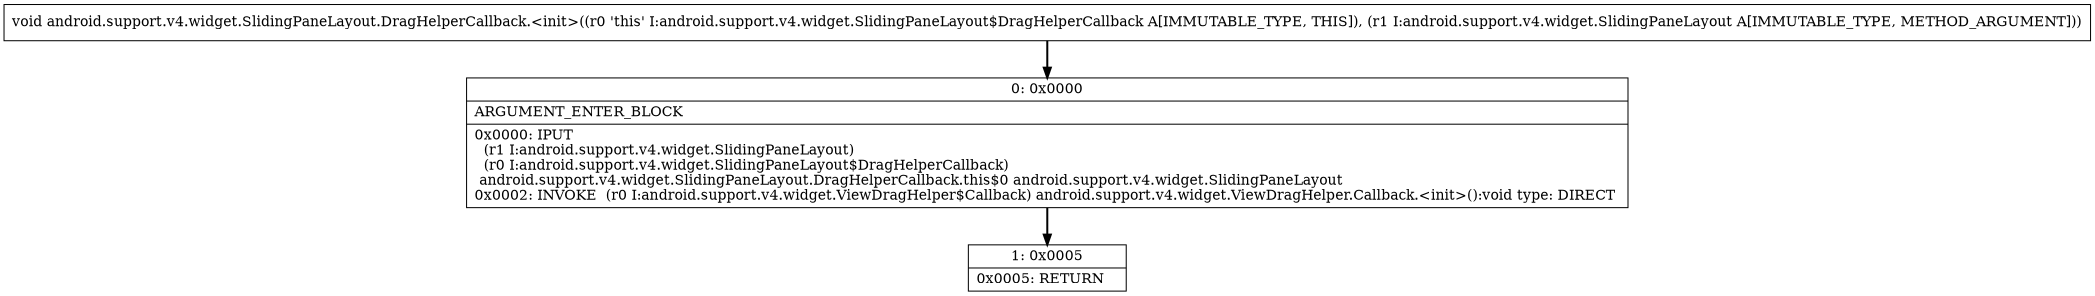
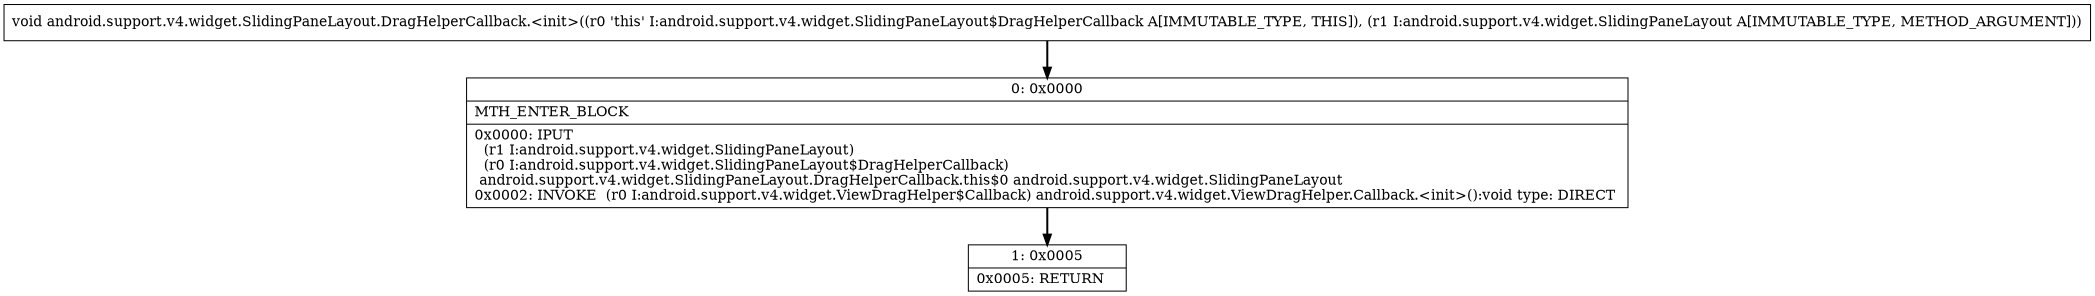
node "0: 0x0000": text "ARGUMENT_ENTER_BLOCK" -> "MTH_ENTER_BLOCK"
